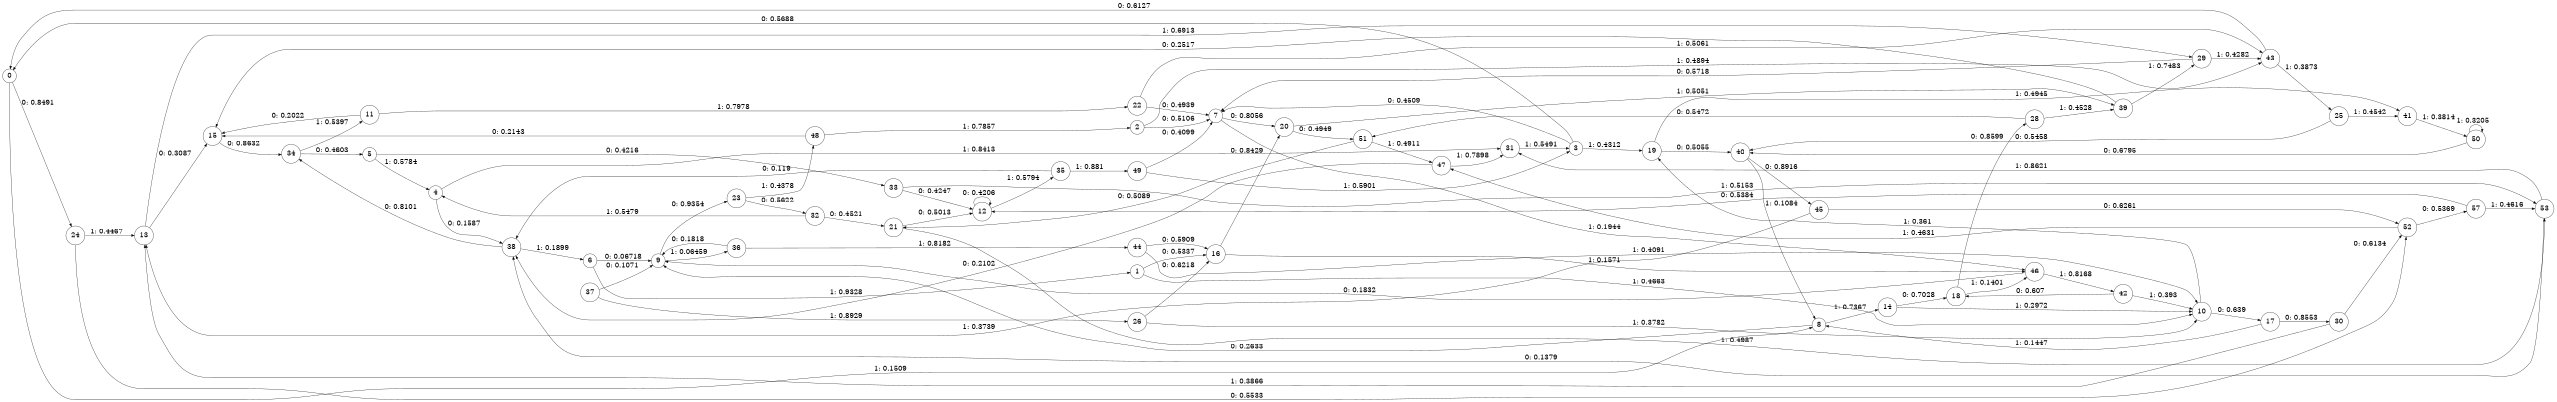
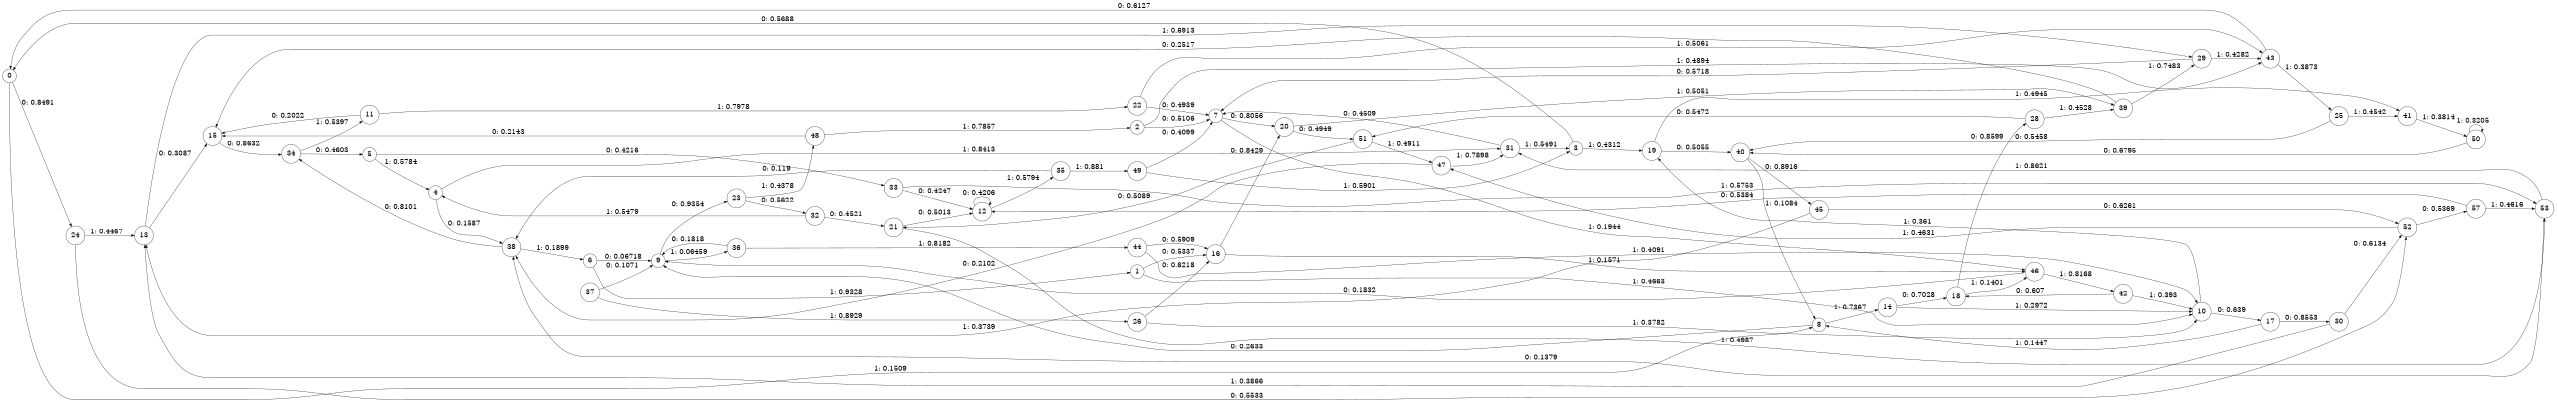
edge "3" -> "7": now "31" -> "7"
edge "33" -> "53": label "1: 0.5153   " -> "1: 0.5753   "
